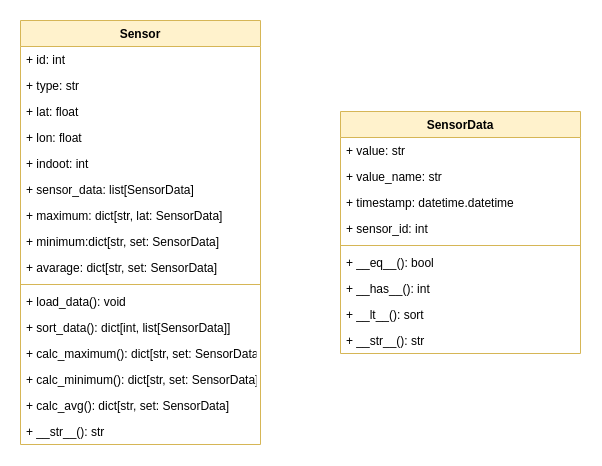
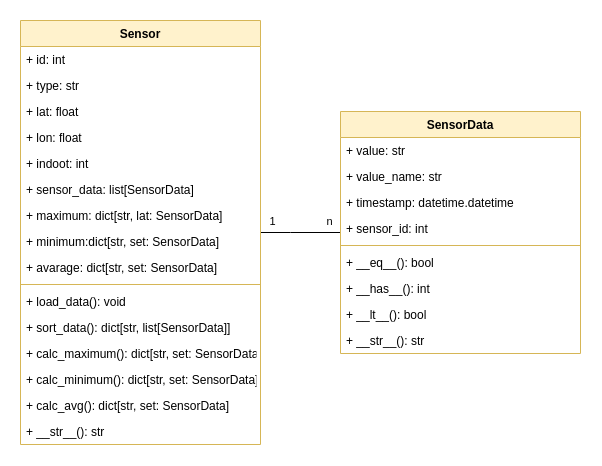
edge "Sensor" -- "SensorData": added, labels "1", "n"
node "+ __lt__(): sort": label "+ __lt__(): sort" -> "+ __lt__(): bool"
node "+ sort_data(): dict[int, list[SensorData]]": label "+ sort_data(): dict[int, list[SensorData]]" -> "+ sort_data(): dict[str, list[SensorData]]"
